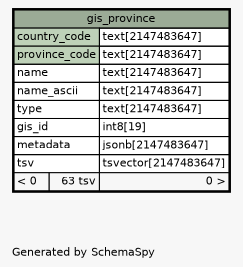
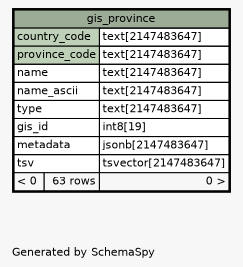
node "gis_province": text "63 tsv" -> "63 rows"
